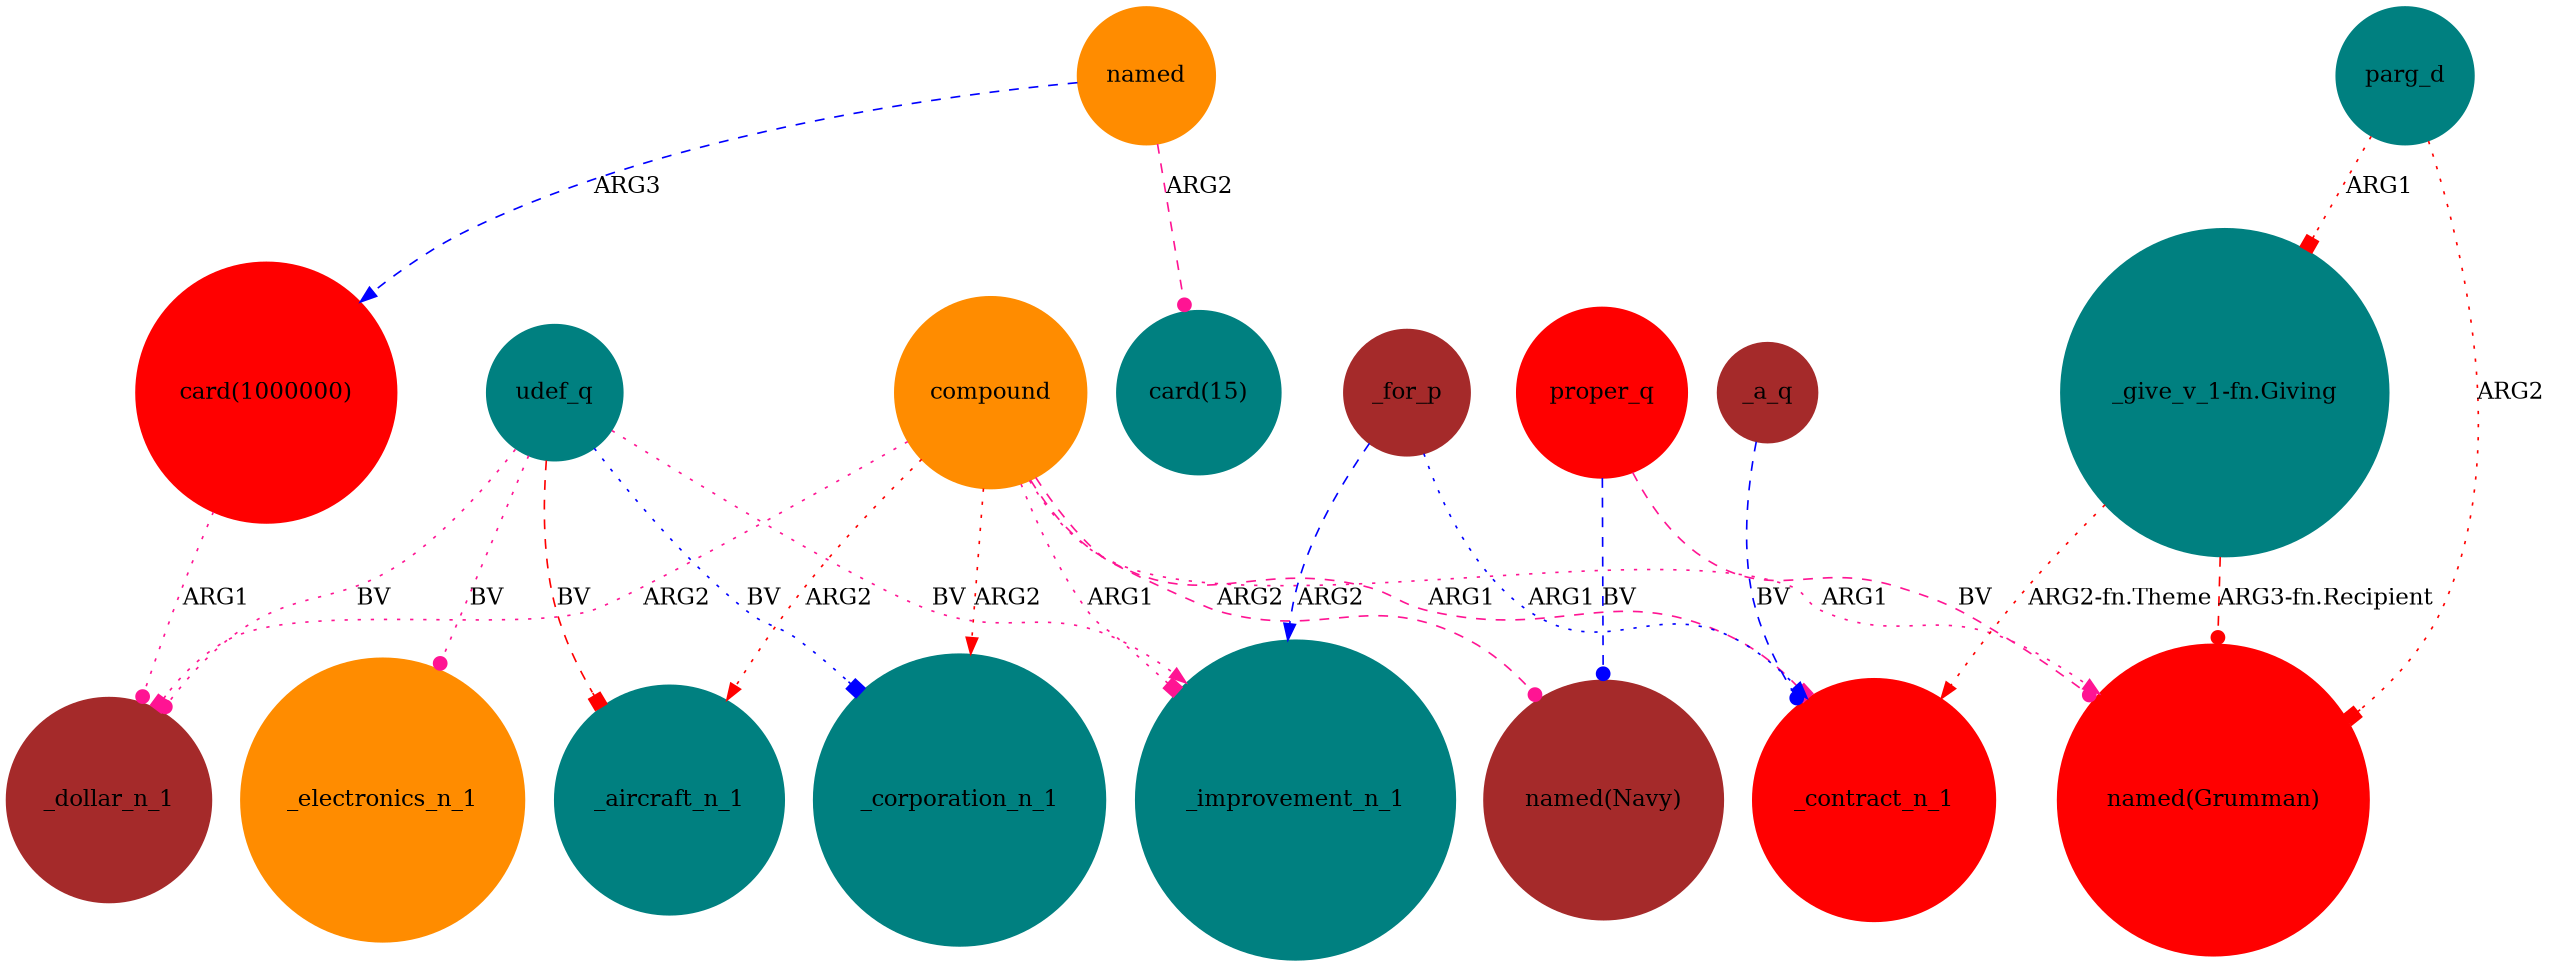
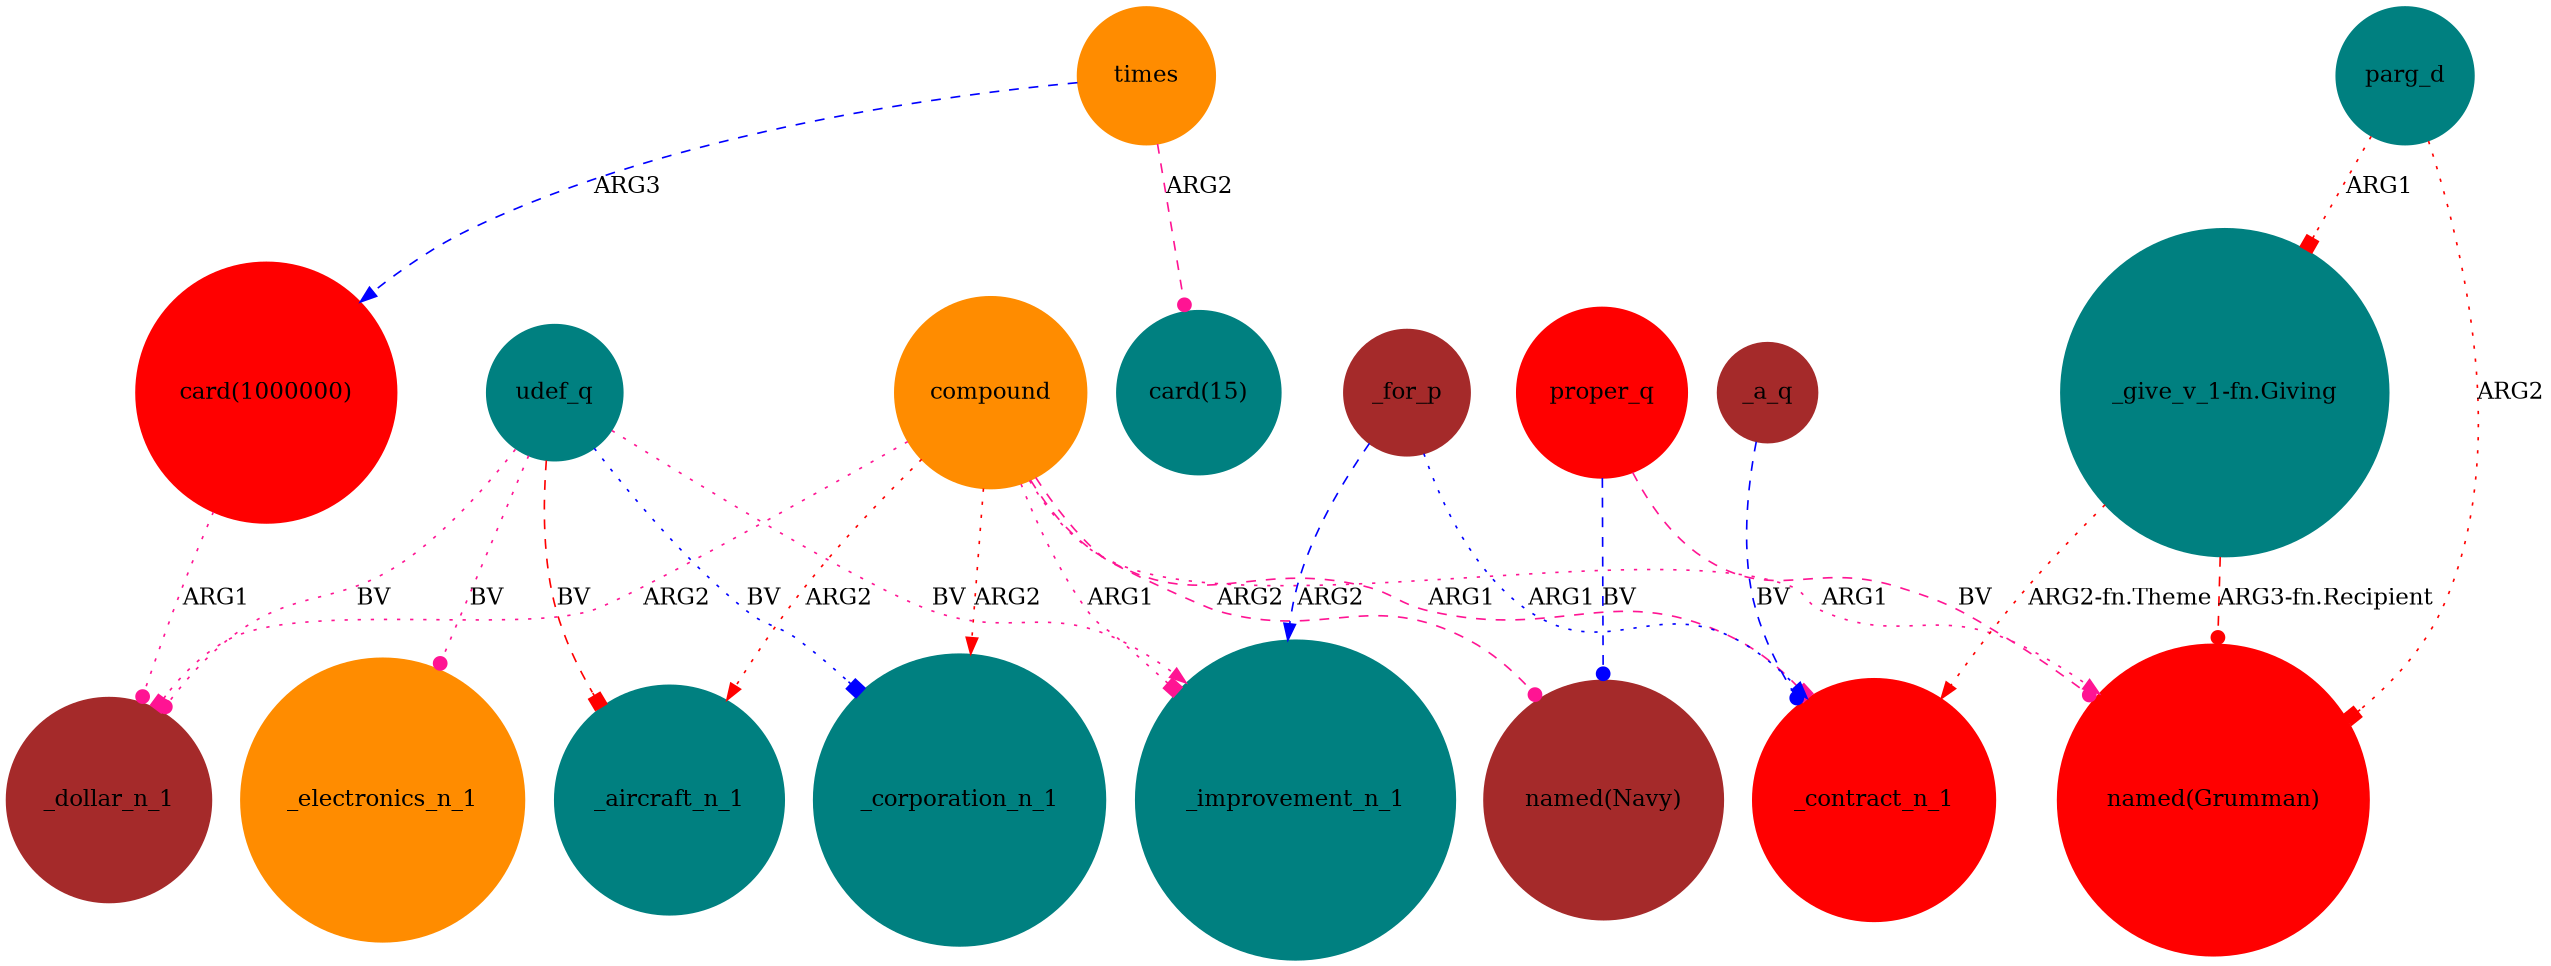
node "named": label "named" -> "times"
